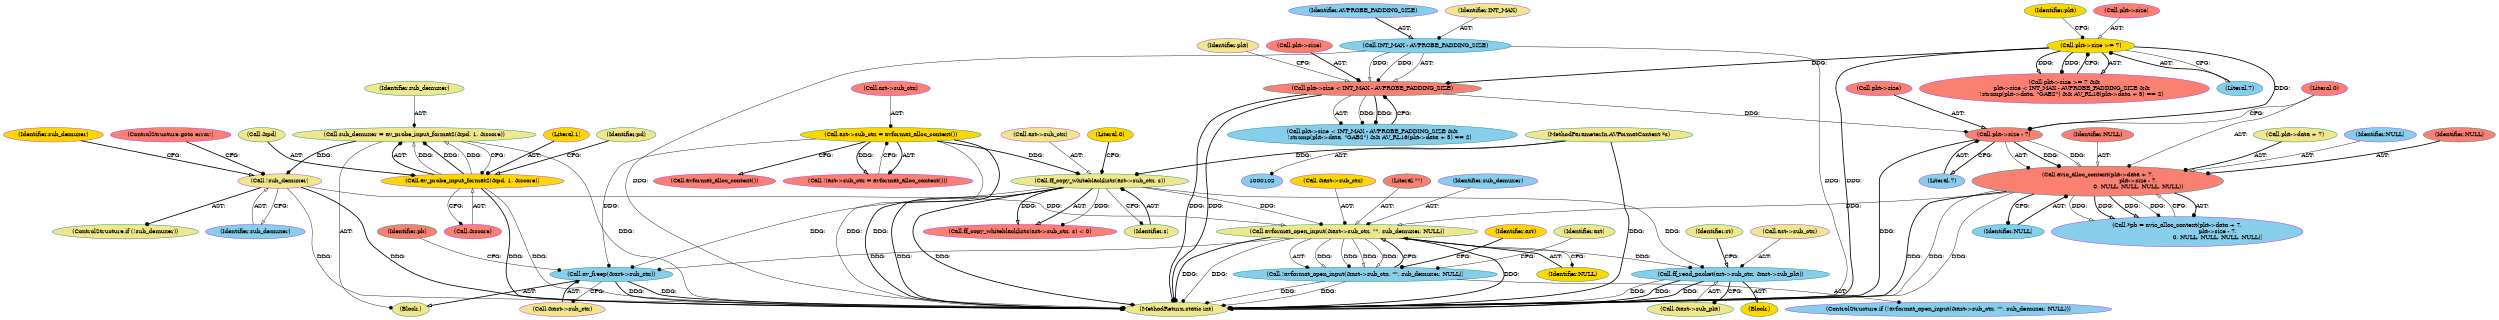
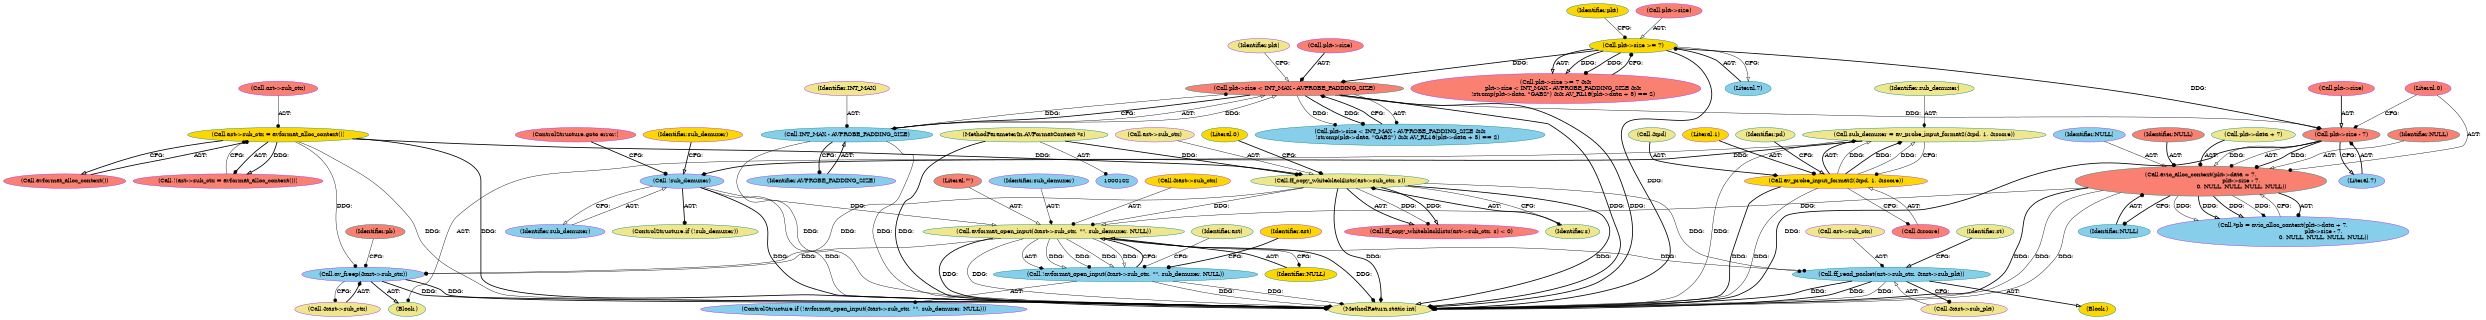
edge "(Call,pkt->size < INT_MAX - AVPROBE_PADDING_SIZE)" -> "(Call,INT_MAX - AVPROBE_PADDING_SIZE)": added, label "CFG:"
edge "(Call,INT_MAX - AVPROBE_PADDING_SIZE)" -> "(Identifier,AVPROBE_PADDING_SIZE)": added, label "CFG:"
edge "(Call,avformat_alloc_context())" -> "(Call,ast->sub_ctx = avformat_alloc_context())": added, label "AST:"
node "(Call,!sub_demuxer)": fillcolor khaki -> skyblue
node "(Call,av_freep(&ast->sub_ctx))": color teal -> purple
node "(Call,&ast->sub_pkt)": color teal -> purple
